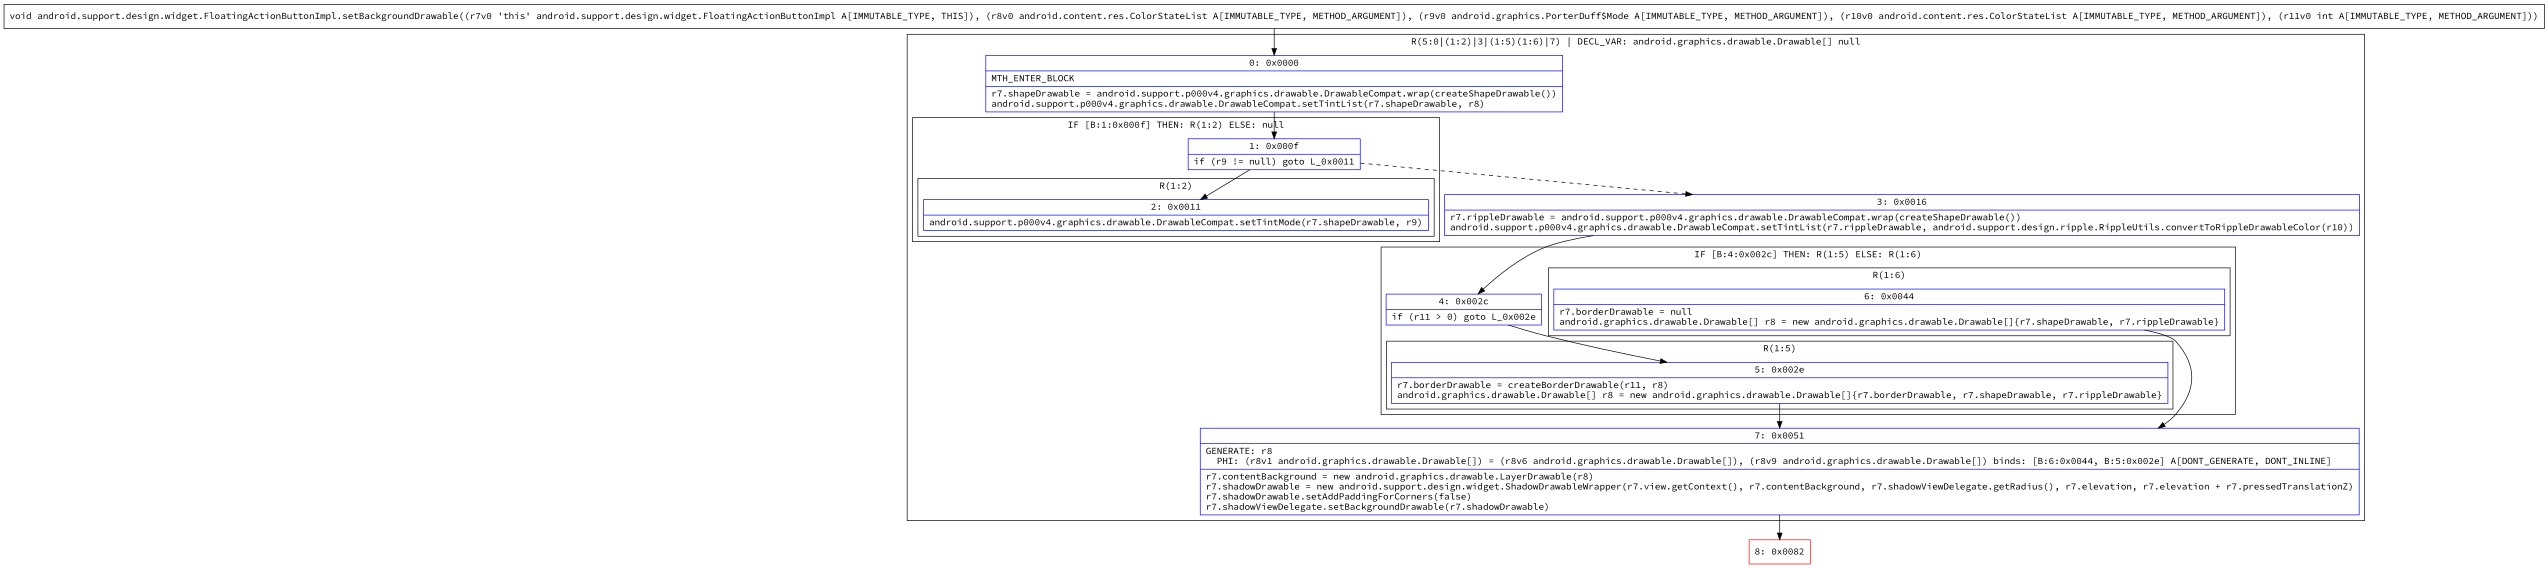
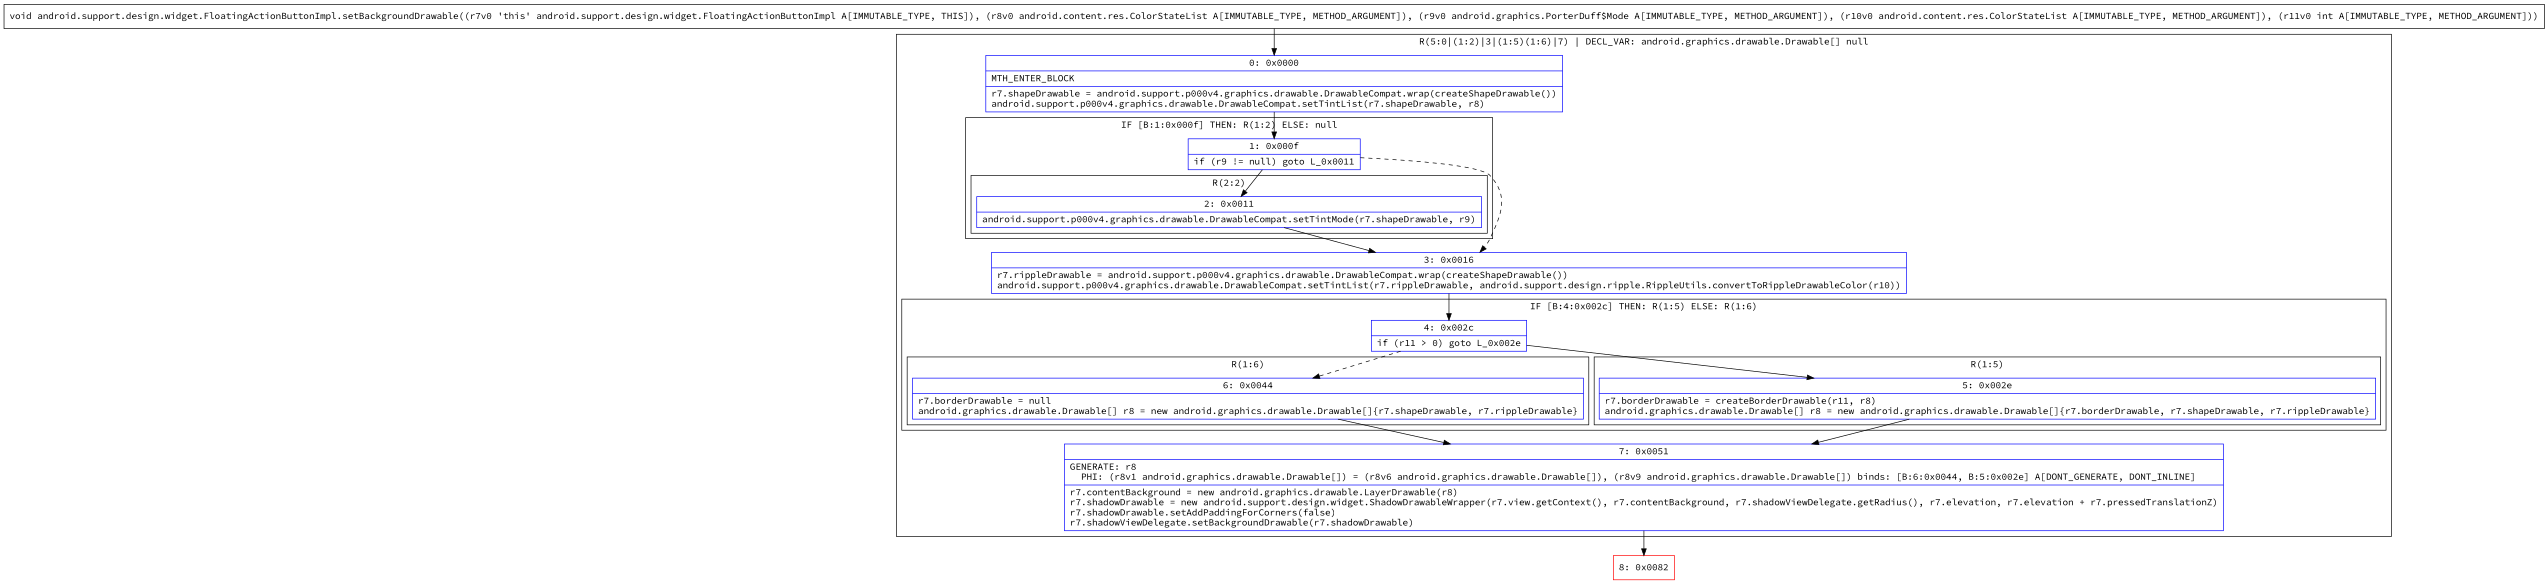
cluster "R(1:2)": label "R(1:2)" -> "R(2:2)"
edge "2: 0x0011" -> "3: 0x0016": added
edge "4: 0x002c" -> "6: 0x0044": added
